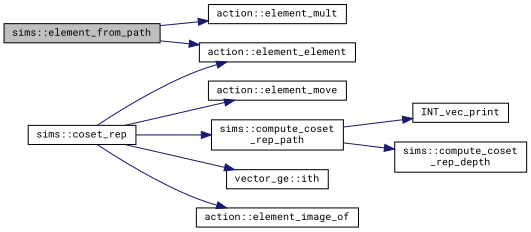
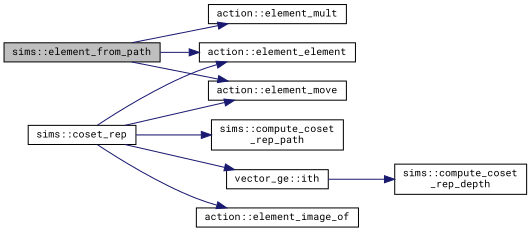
edge "sims::element_from_path" -> "action::element_move": added
node "INT_vec_print": removed
edge "sims::compute_coset _rep_path" -> "sims::compute_coset _rep_depth": now "vector_ge::ith" -> "sims::compute_coset _rep_depth"
